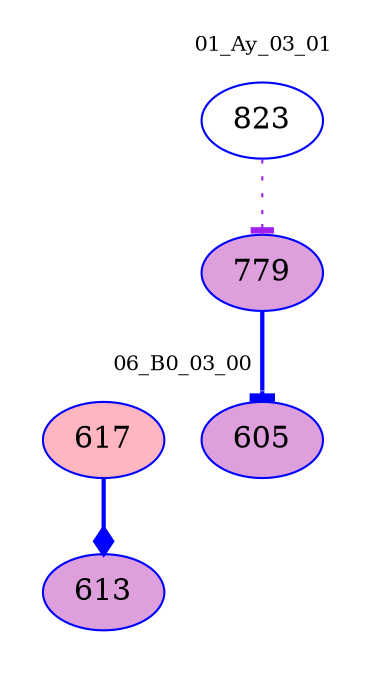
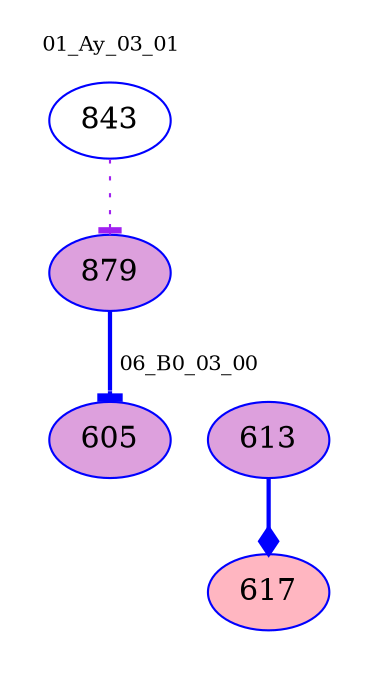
node "823": label "823" -> "843"
node "779": label "779" -> "879"
edge "617" -> "613": reversed
